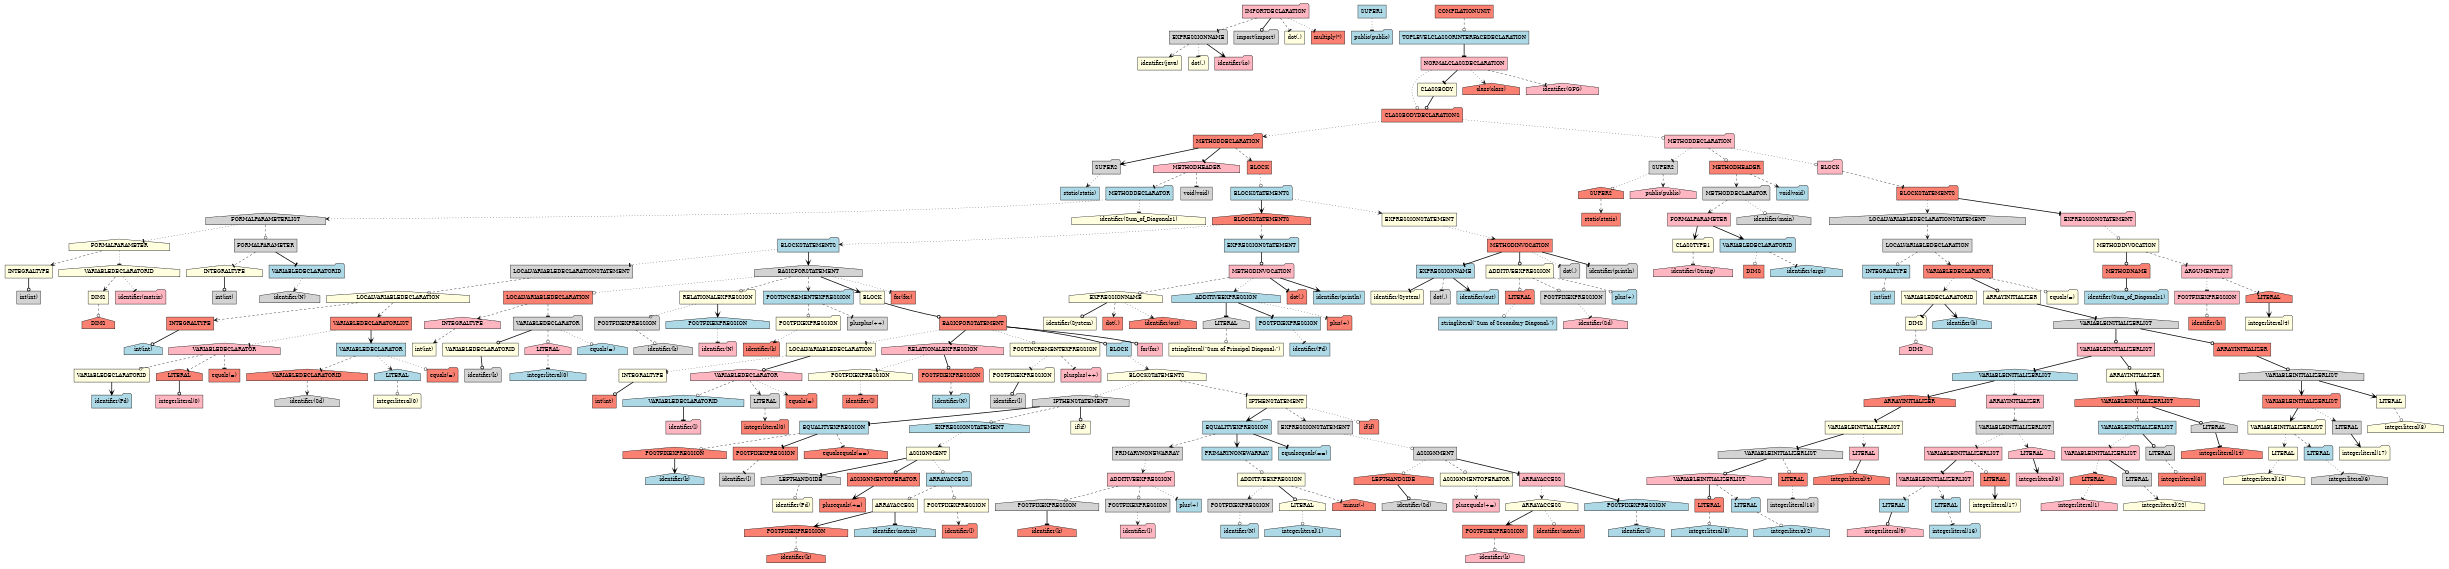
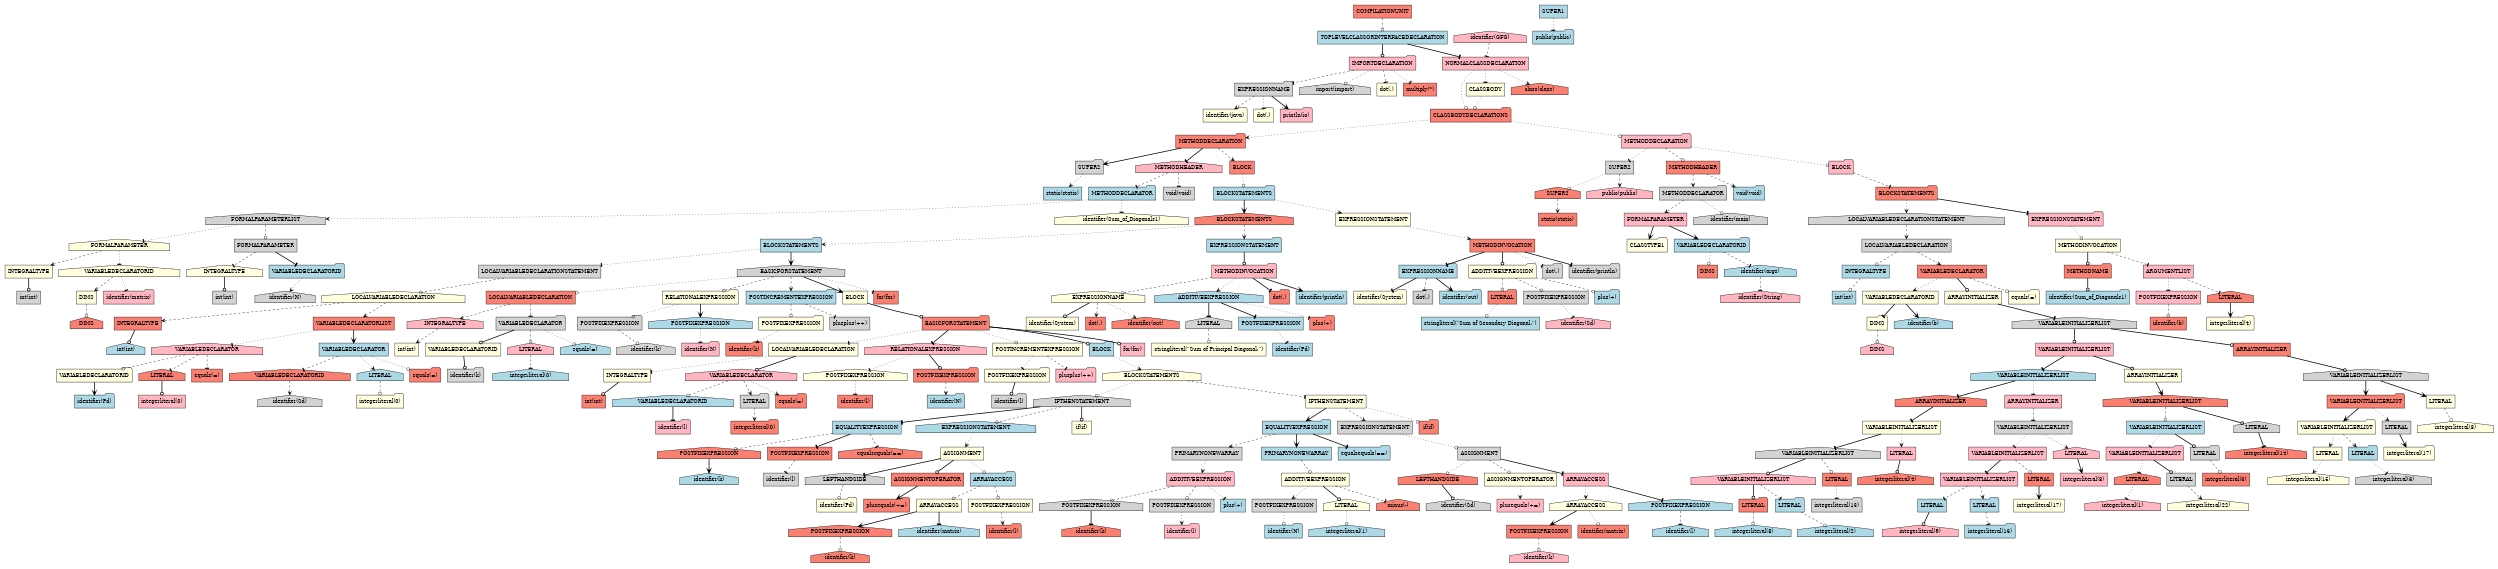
edge "IMPORTDECLARATION" -> "import(import)": style bold -> dotted
node "import(import)": shape folder -> house
edge "TOPLEVELCLASSORINTERFACEDECLARATION" -> "IMPORTDECLARATION": added
node "identifier(io)": label "identifier(io)" -> "println(io)"
edge "NORMALCLASSDECLARATION" -> "CLASSBODY": style bold -> dotted
edge "NORMALCLASSDECLARATION" -> "identifier(GFG)": reversed
edge "CLASSBODY" -> "CLASSBODYDECLARATIONS": style bold -> dotted
edge "CLASSTYPE1" -> "identifier(String)": now "identifier(args)" -> "identifier(String)"
